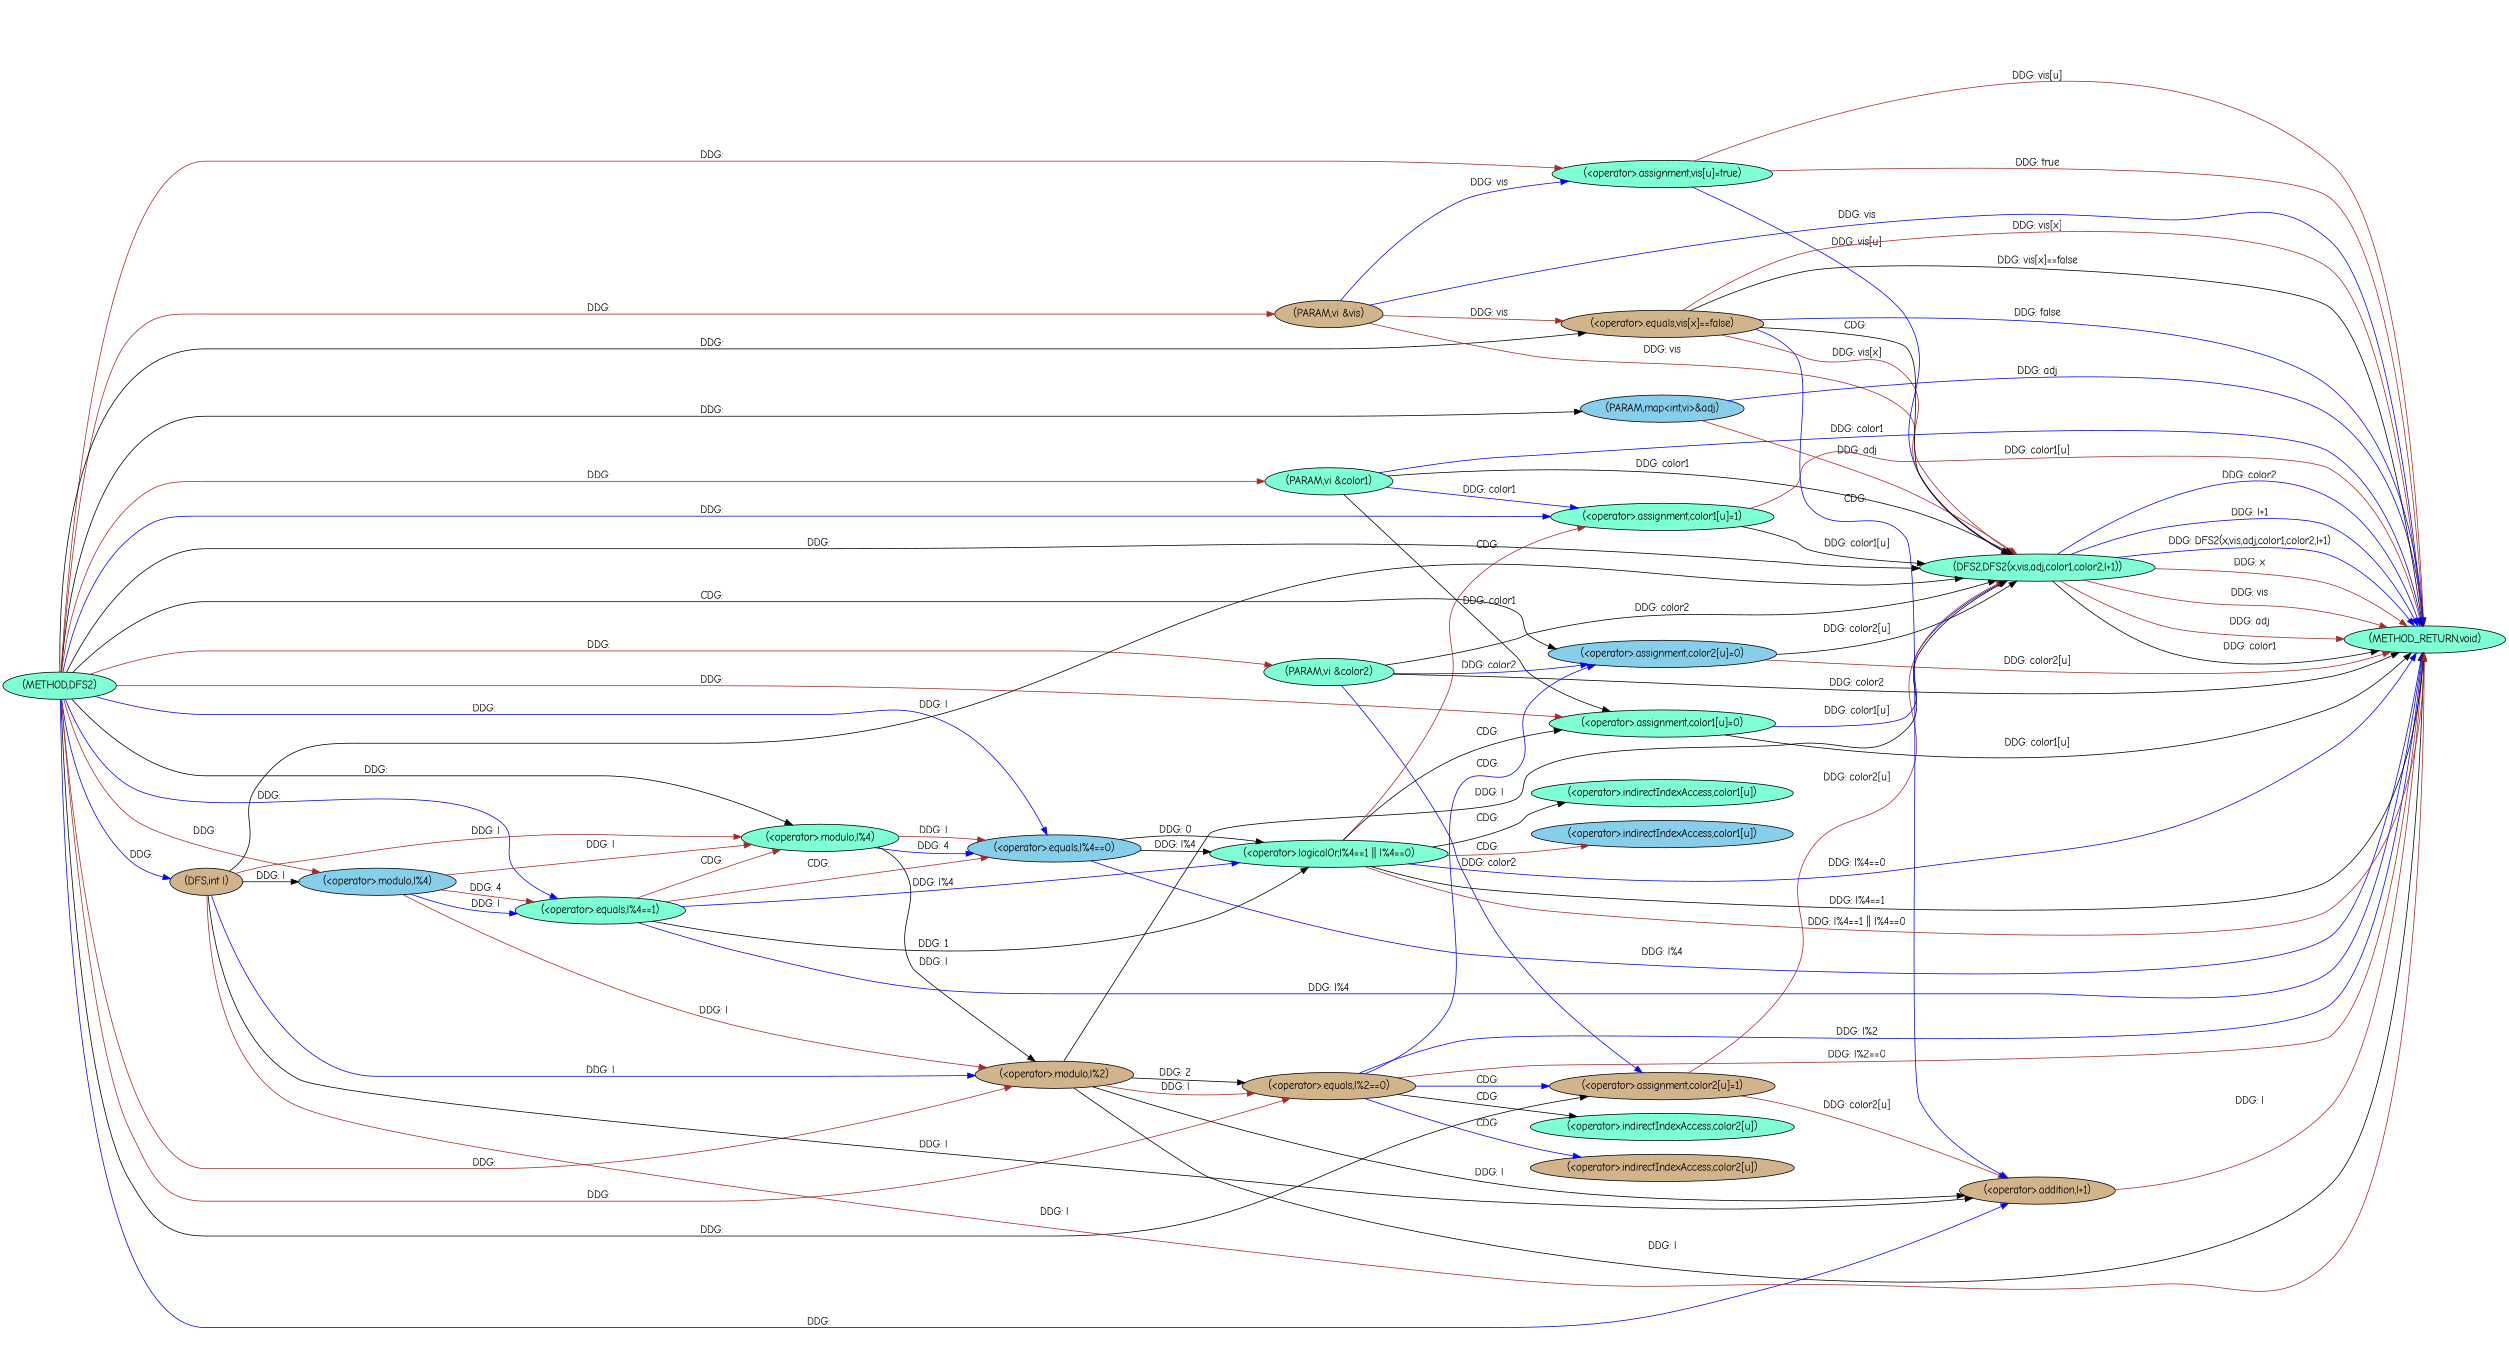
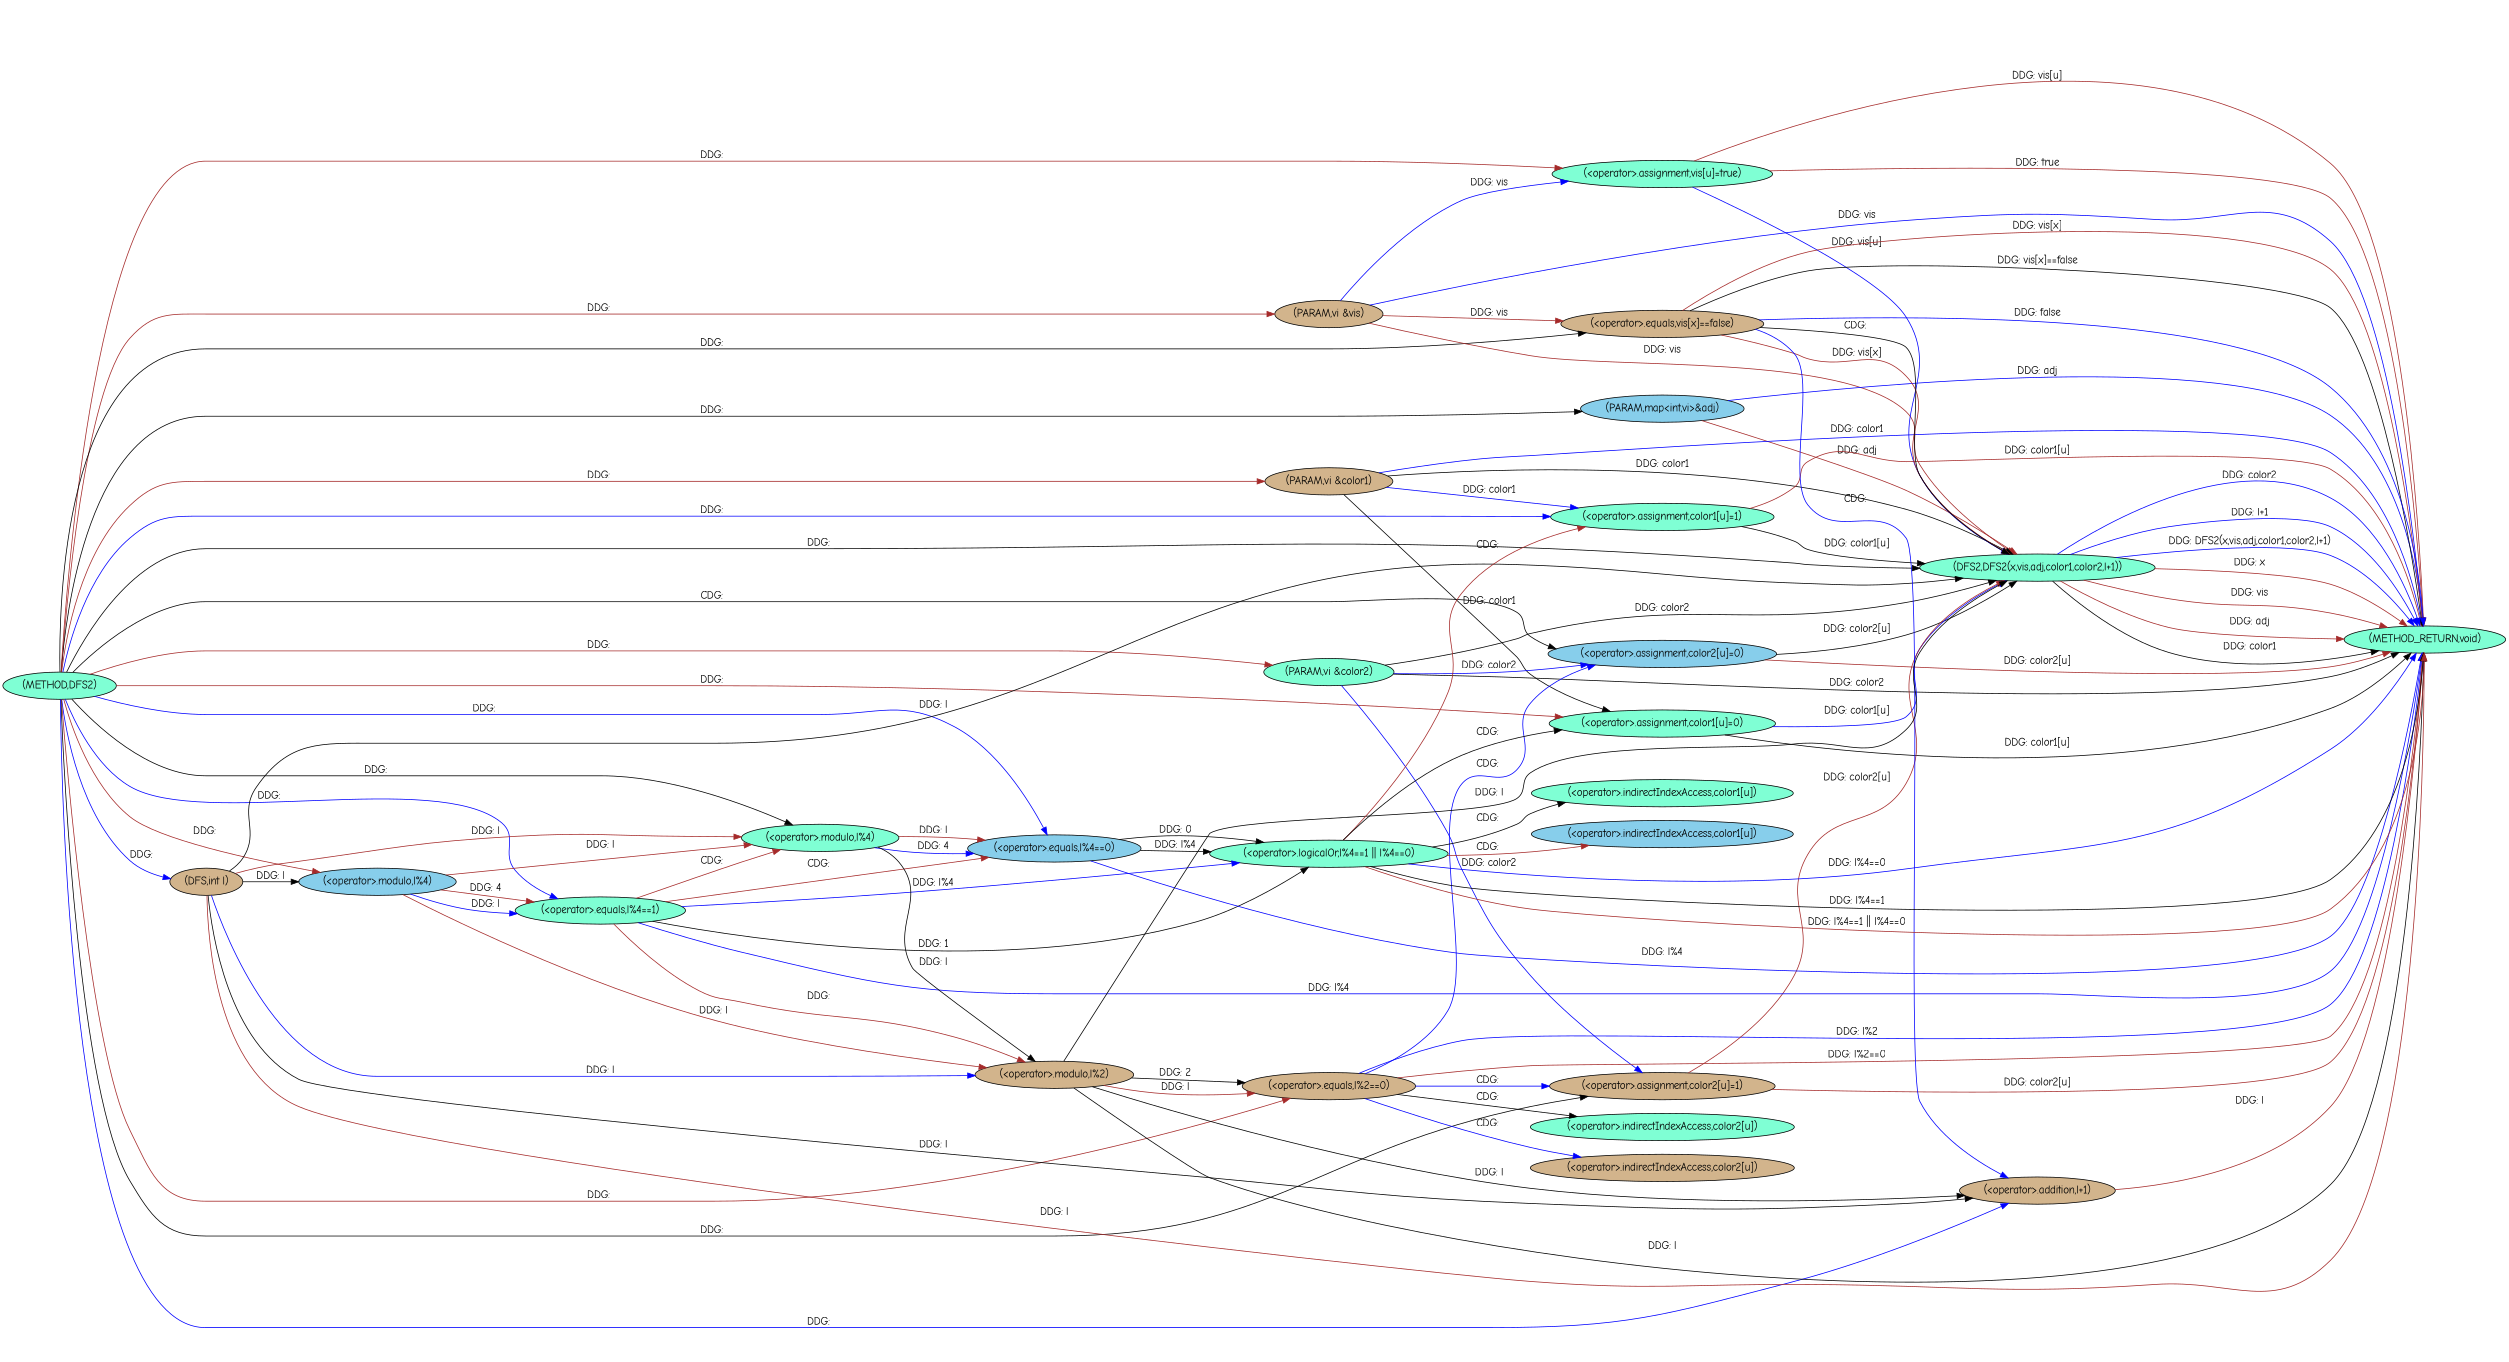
node "(PARAM,vi &color1)": fillcolor aquamarine -> tan
edge "(<operator>.assignment,color2[u]=1)" -> "(<operator>.addition,l+1)": now "(<operator>.assignment,color2[u]=1)" -> "(METHOD_RETURN,void)"
edge "(METHOD,DFS2)" -> "(<operator>.modulo,l%2)": now "(<operator>.equals,l%4==1)" -> "(<operator>.modulo,l%2)"
